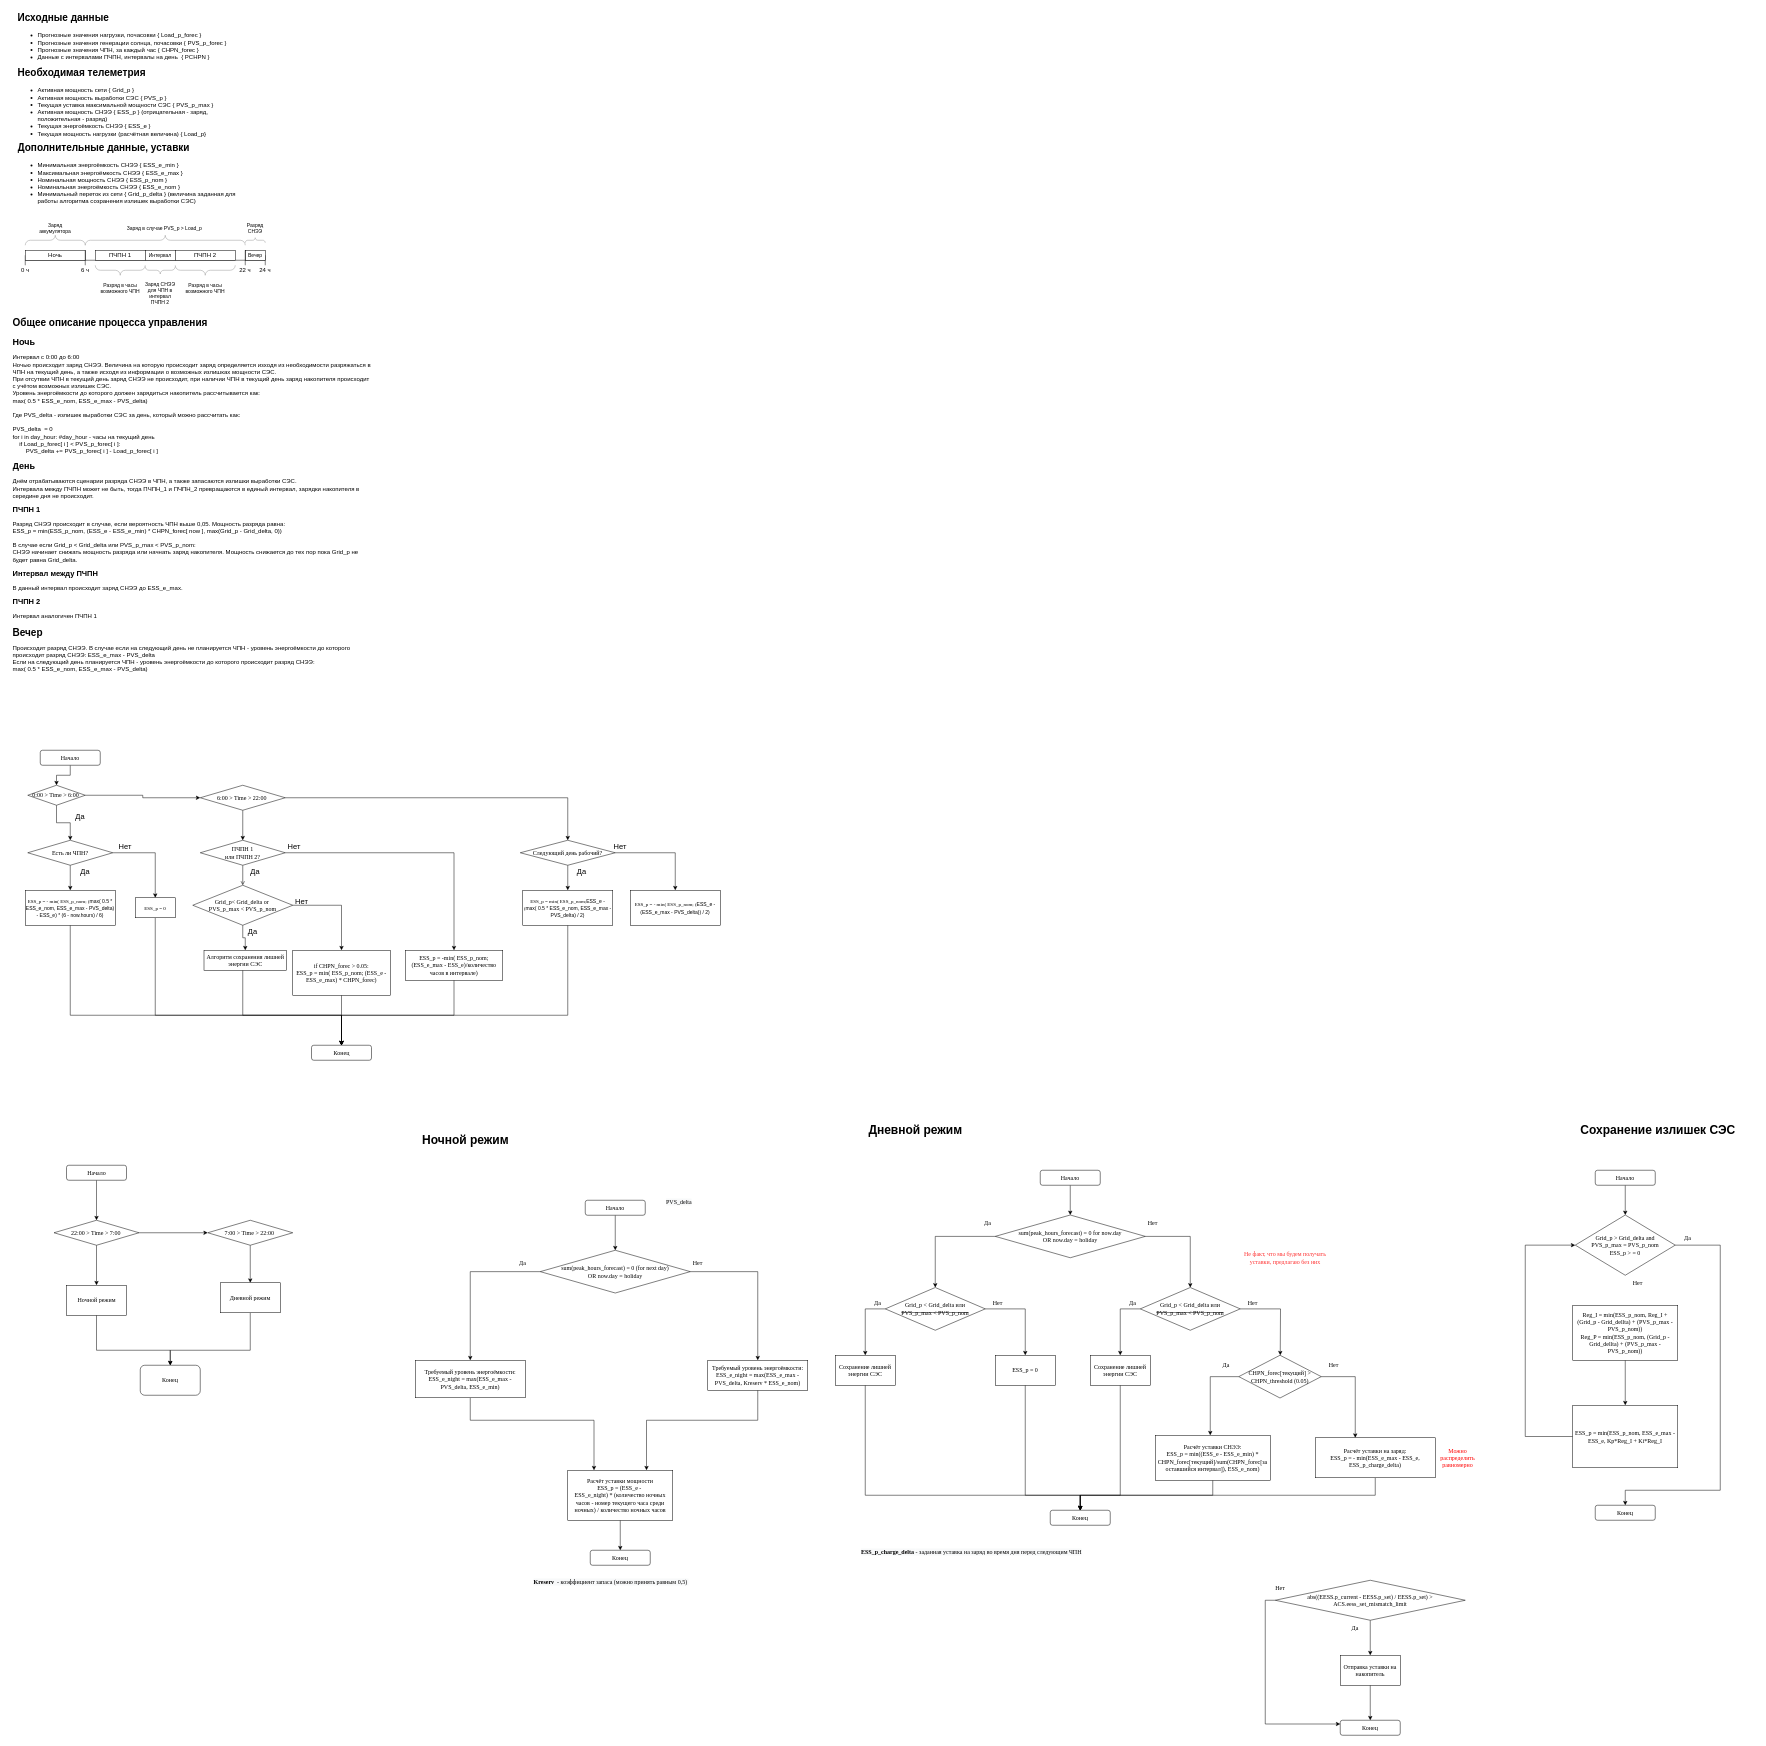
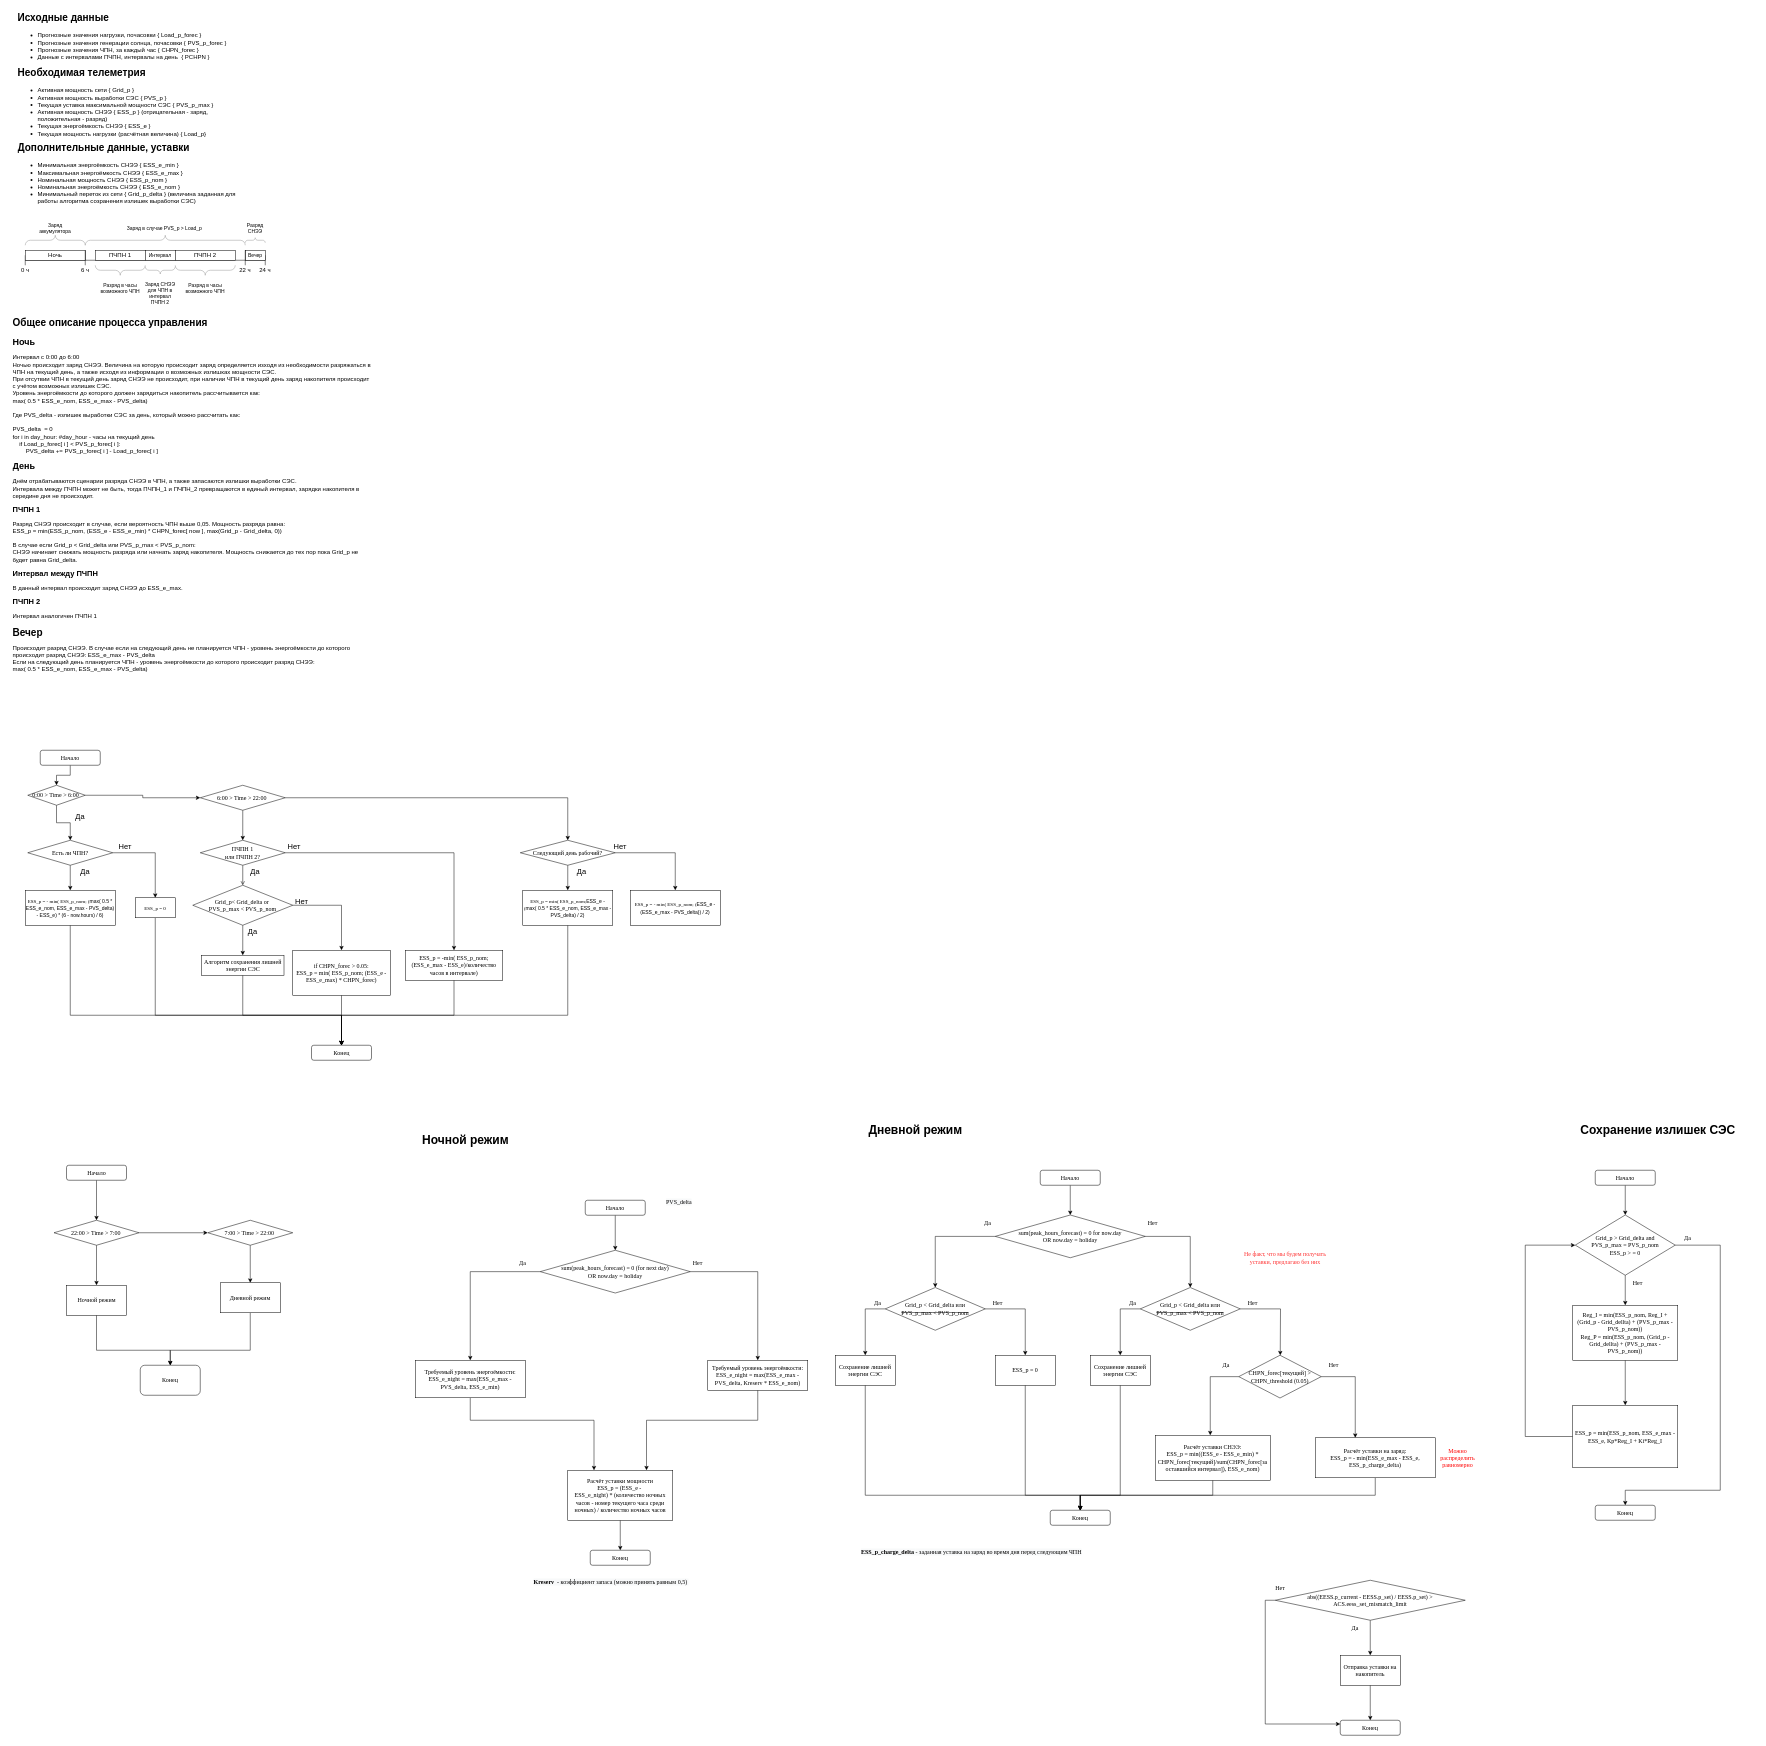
node "Алгоритм сохранения лишней энергии СЭС": moved (245, 960) -> (243, 965)
edge "Grid_p > Grid_delta and PVS_p_max = PVS_p_nom ESS_p > = 0" -> "Reg_I = min(ESS_p_nom, Reg_I + (Grid_p - Grid_dellta) + (PVS_p_max - PVS_p_nom)) Reg_P = min(ESS_p_nom, (Grid_p - Grid_dellta) + (PVS_p_max - PVS_p_nom))": added
